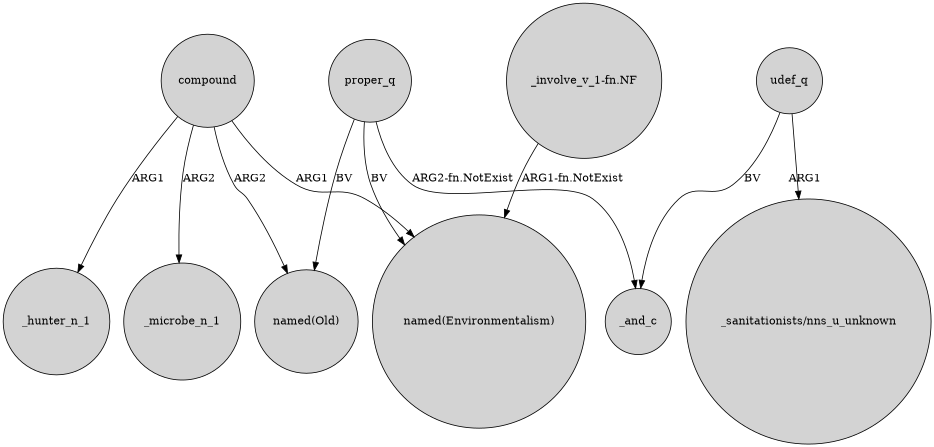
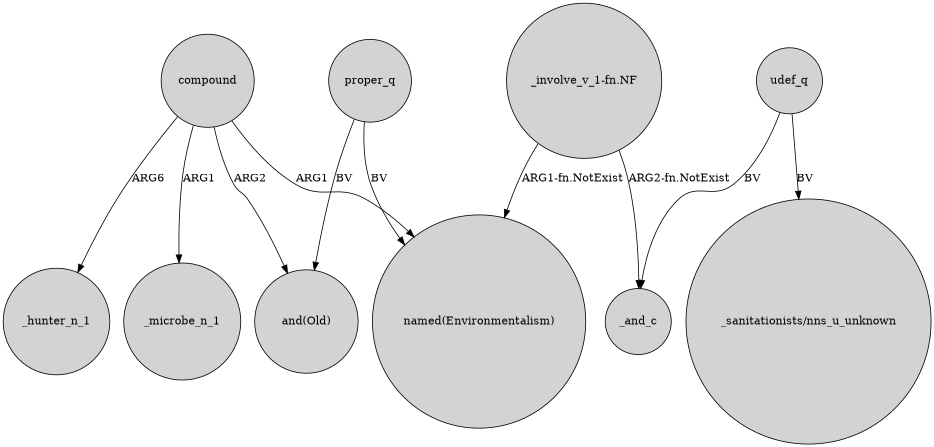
edge "compound" -> "_hunter_n_1": label "ARG1" -> "ARG6"
edge "compound" -> "_microbe_n_1": label "ARG2" -> "ARG1"
edge "udef_q" -> "_sanitationists/nns_u_unknown": label "ARG1" -> "BV"
edge "proper_q" -> "_and_c": now "_involve_v_1-fn.NF" -> "_and_c"
node "named(Old)": label "named(Old)" -> "and(Old)"
